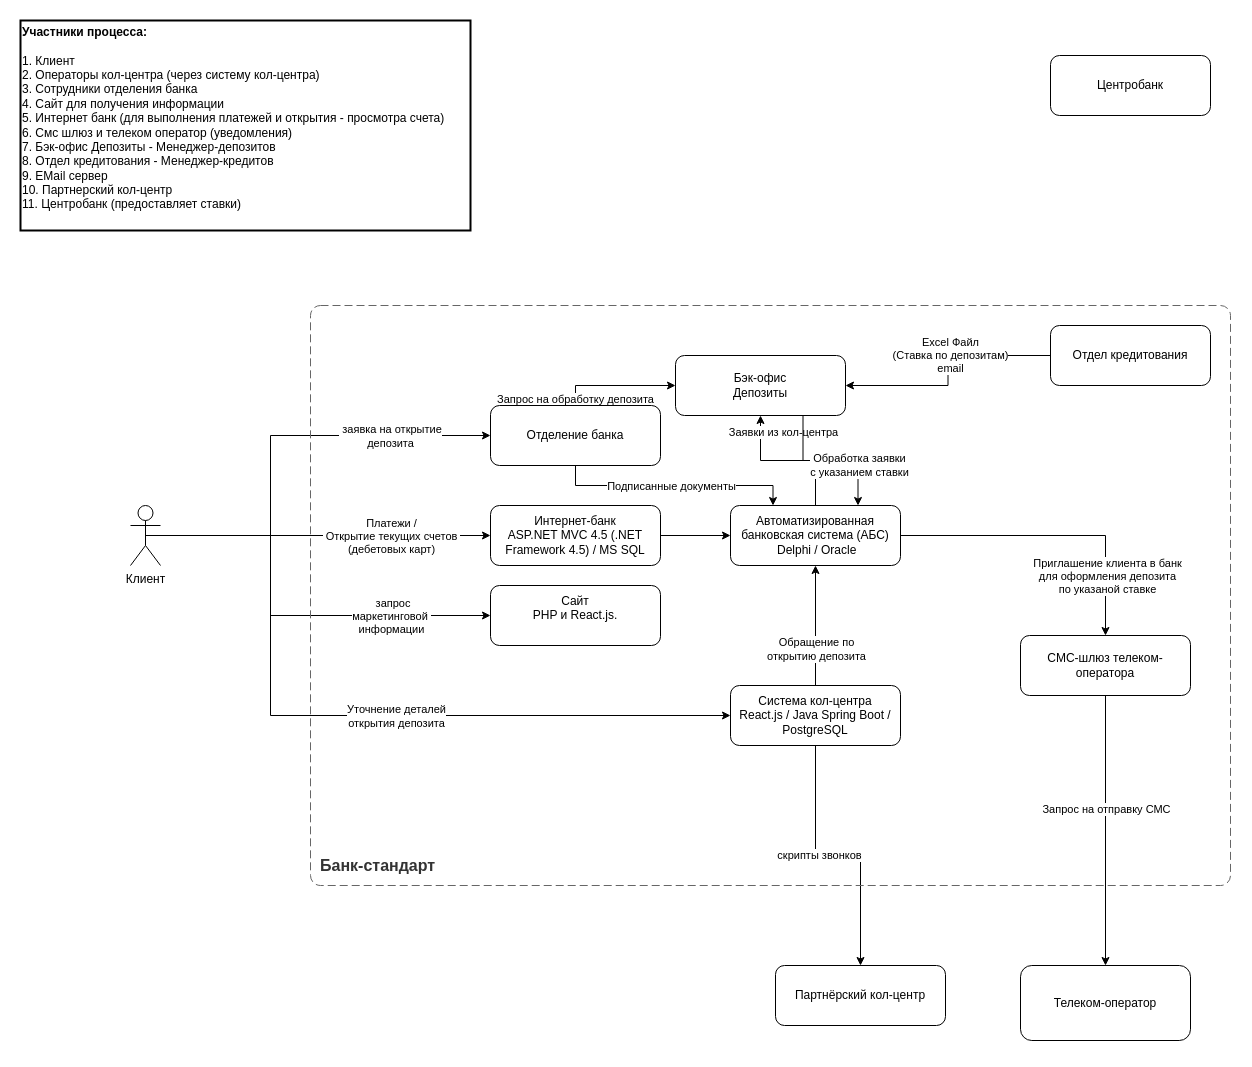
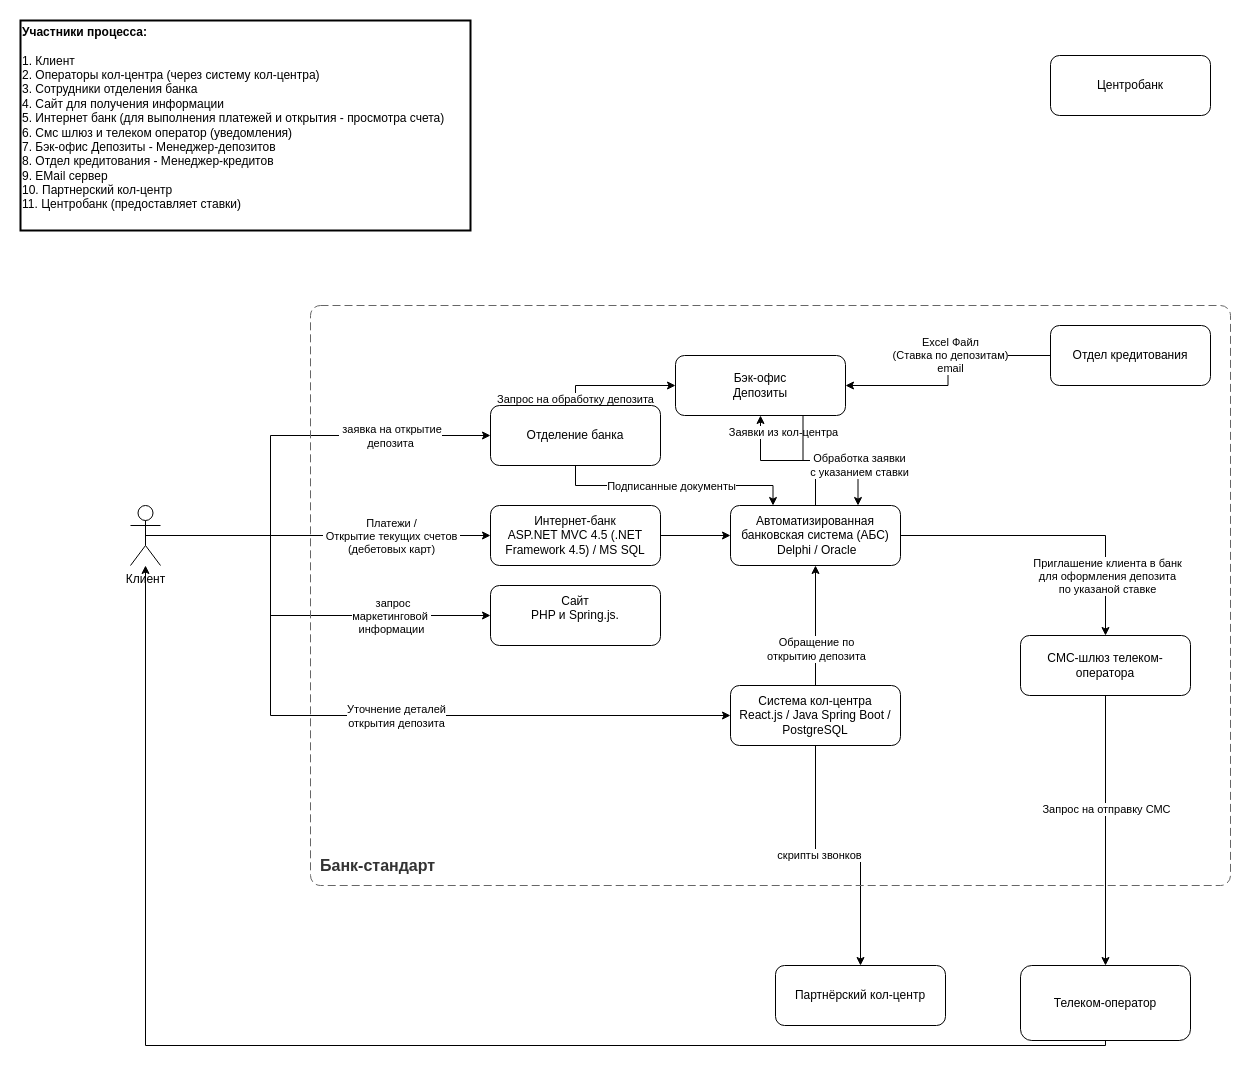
node "Сайт PHP и React.js.": label "Сайт PHP и React.js." -> "Сайт PHP и Spring.js."
edge "Телеком-оператор" -> "Клиент": added
